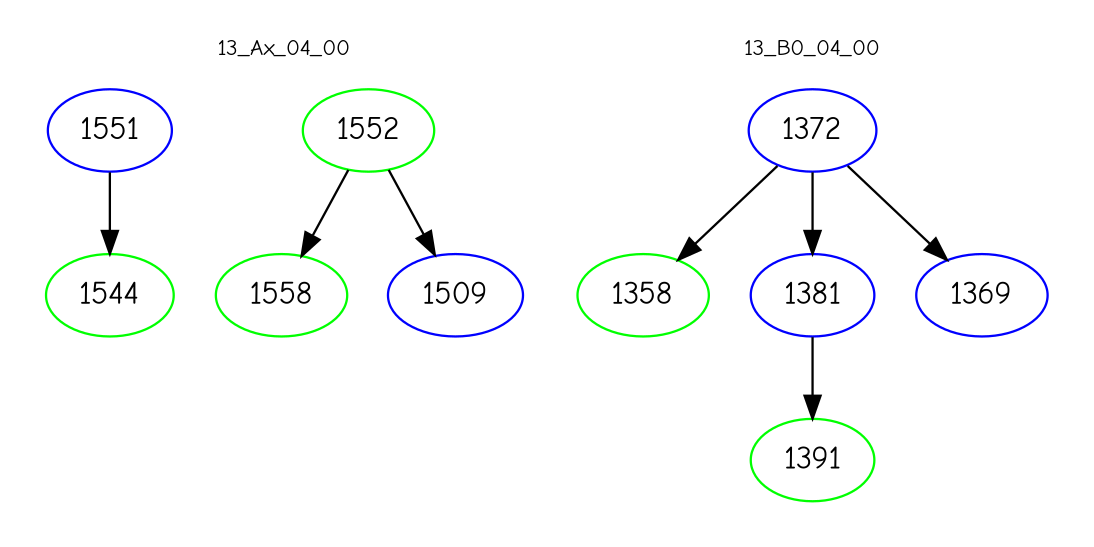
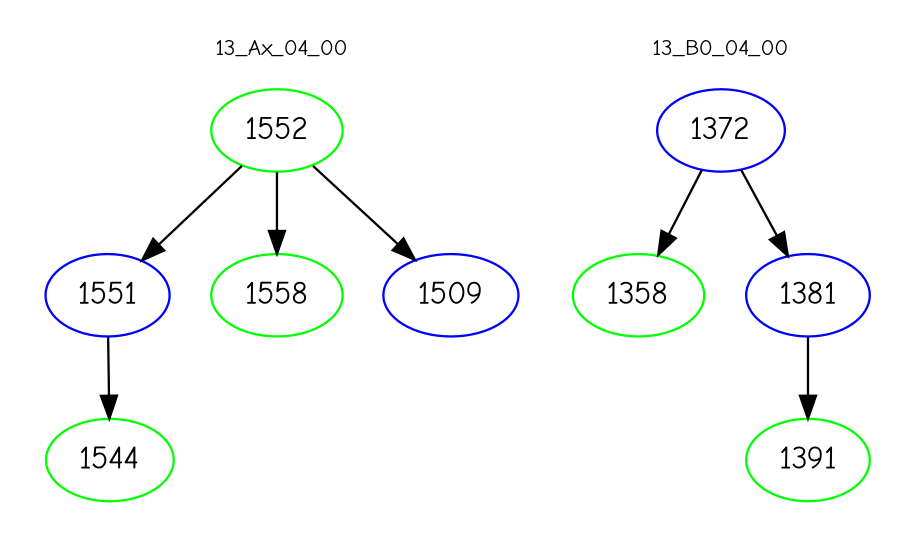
edge "1552" -> "1551": added
node "1369": removed
